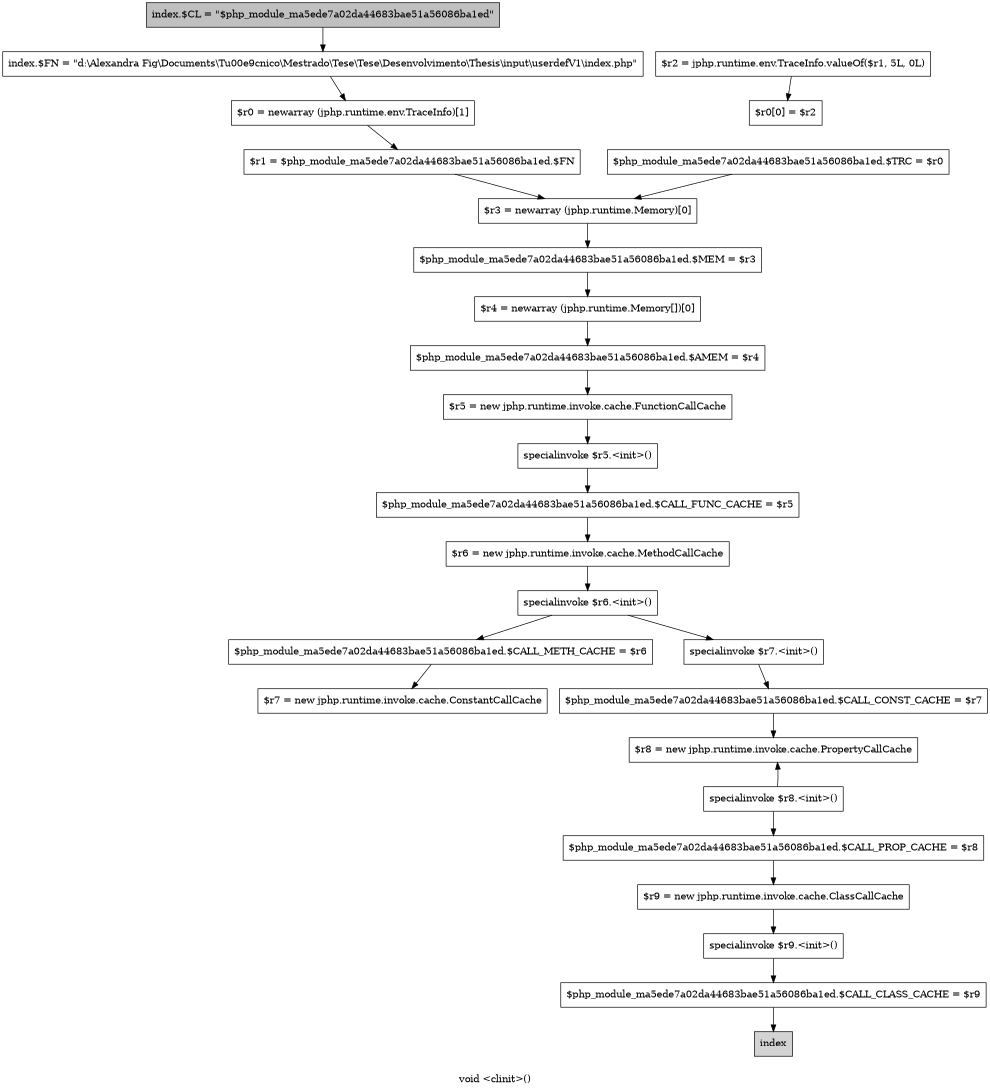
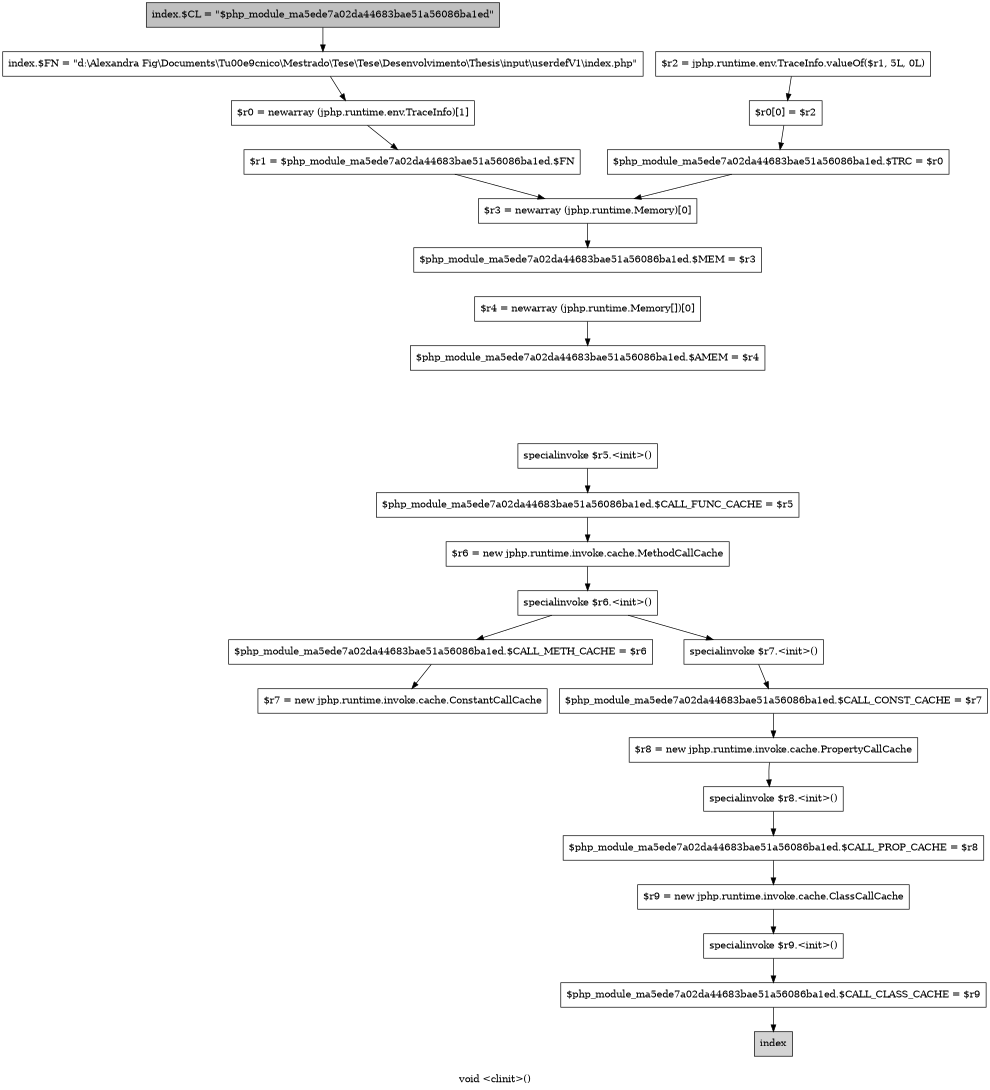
edge "$r0[0] = $r2" -> "$php_module_ma5ede7a02da44683bae51a56086ba1ed.$TRC = $r0": added
edge "$php_module_ma5ede7a02da44683bae51a56086ba1ed.$MEM = $r3" -> "$r4 = newarray (jphp.runtime.Memory[])[0]": removed
node "$r5 = new jphp.runtime.invoke.cache.FunctionCallCache": removed
edge "specialinvoke $r8.<init>()" -> "$r8 = new jphp.runtime.invoke.cache.PropertyCallCache": reversed
